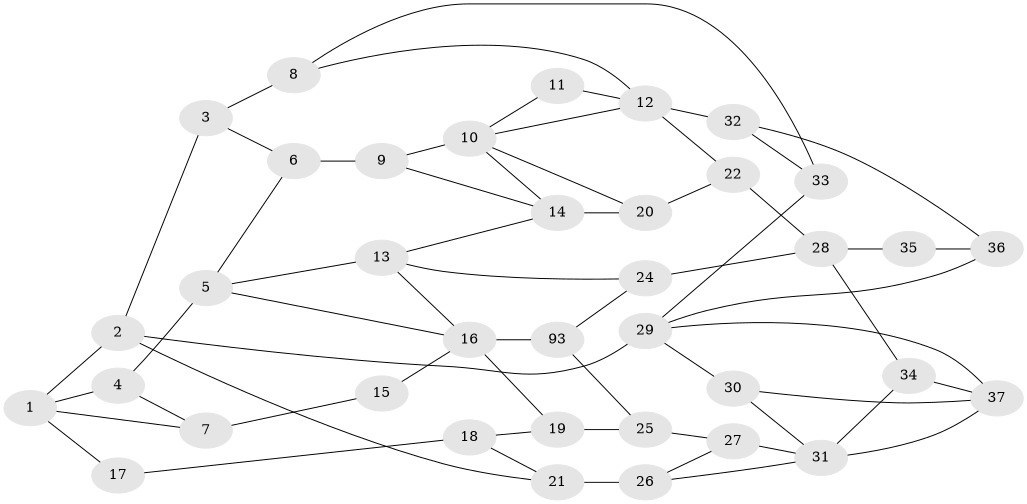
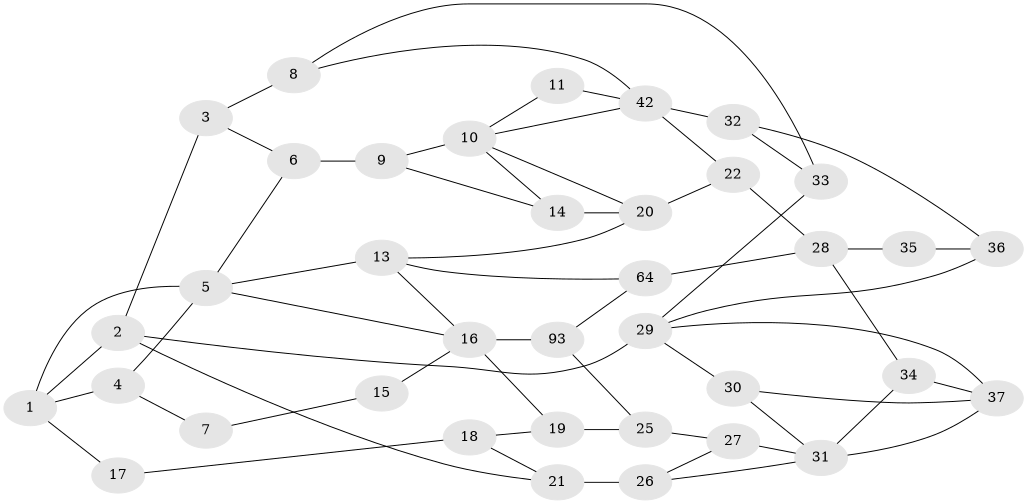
node "12": label "12" -> "42"
edge "14" -- "13": now "20" -- "13"
node "24": label "24" -> "64"
edge "1" -- "7": now "1" -- "5"
